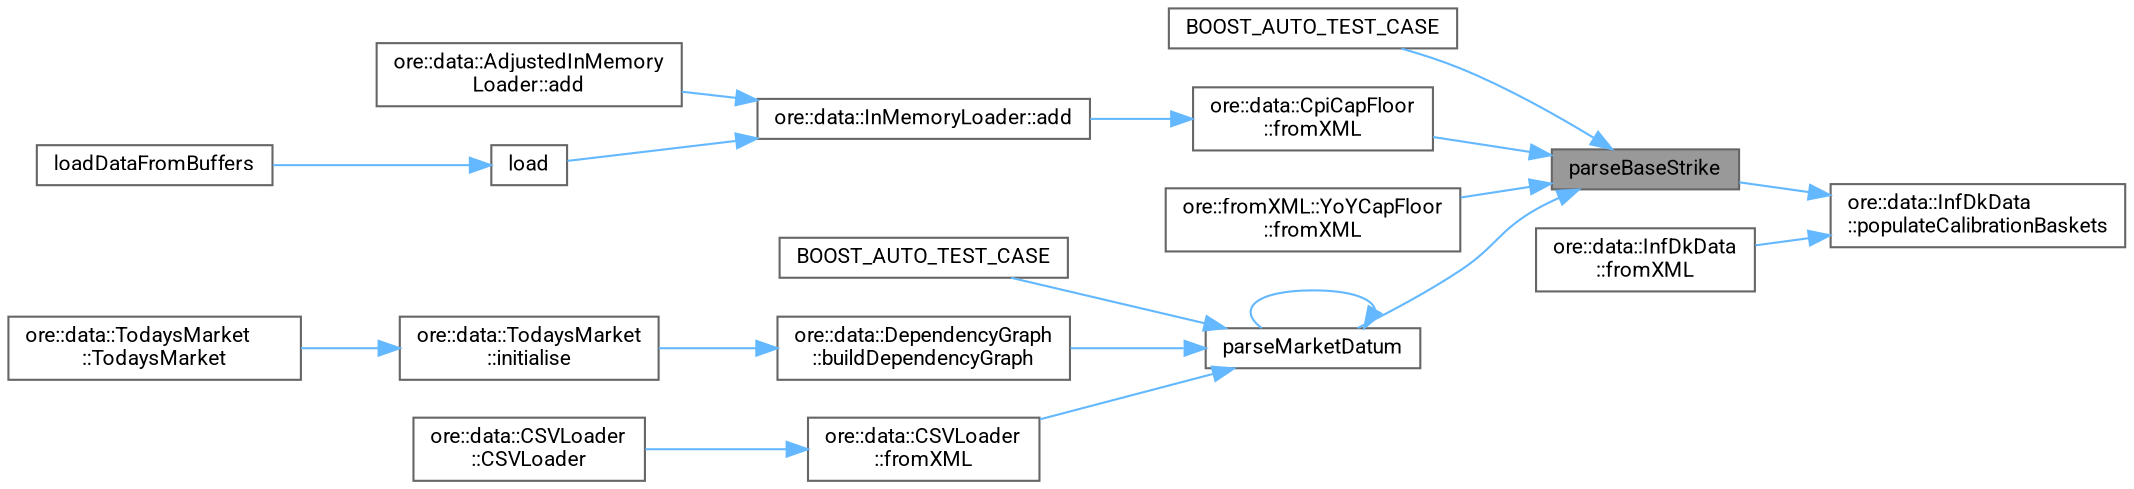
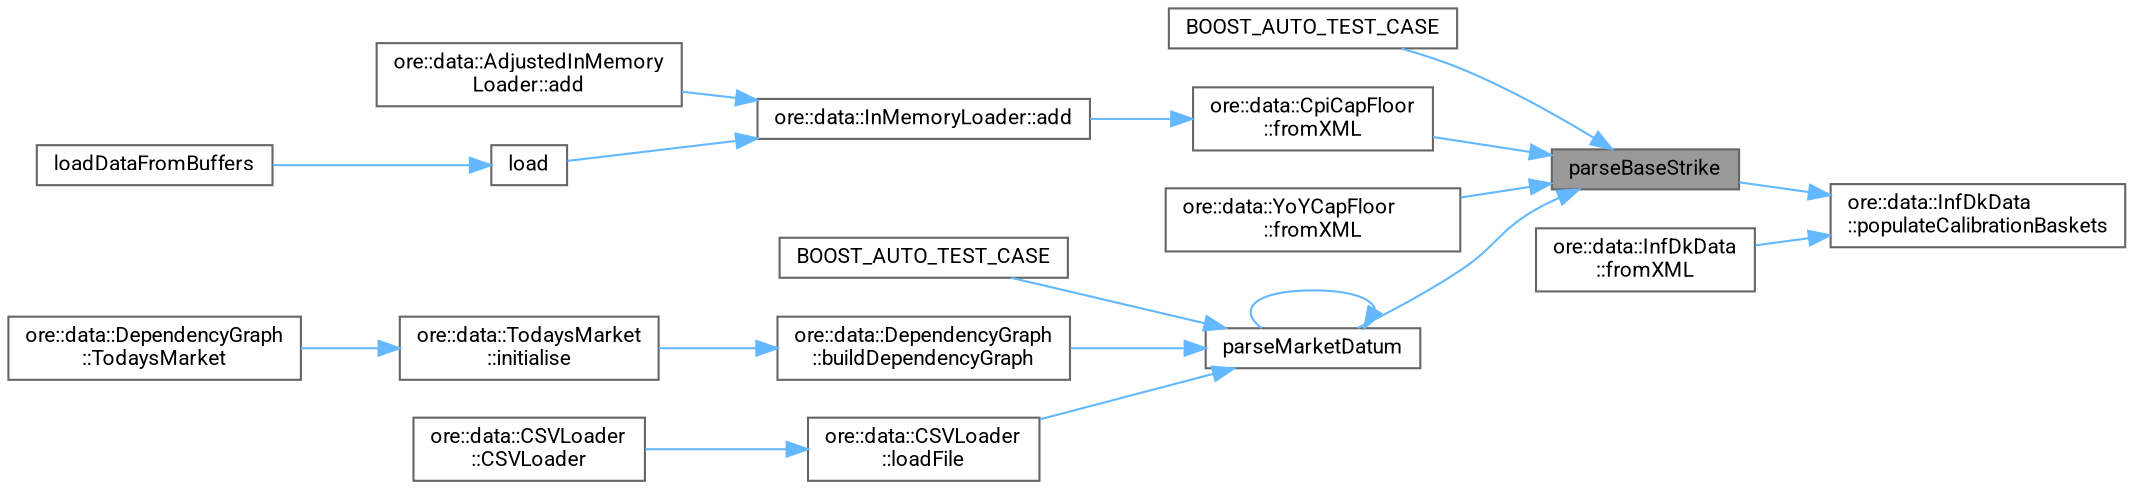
node "ore::fromXML::YoYCapFloor ::fromXML": label "ore::fromXML::YoYCapFloor ::fromXML" -> "ore::data::YoYCapFloor ::fromXML"
node "ore::data::TodaysMarket ::TodaysMarket": label "ore::data::TodaysMarket ::TodaysMarket" -> "ore::data::DependencyGraph ::TodaysMarket"
node "ore::data::CSVLoader ::fromXML": label "ore::data::CSVLoader ::fromXML" -> "ore::data::CSVLoader ::loadFile"
